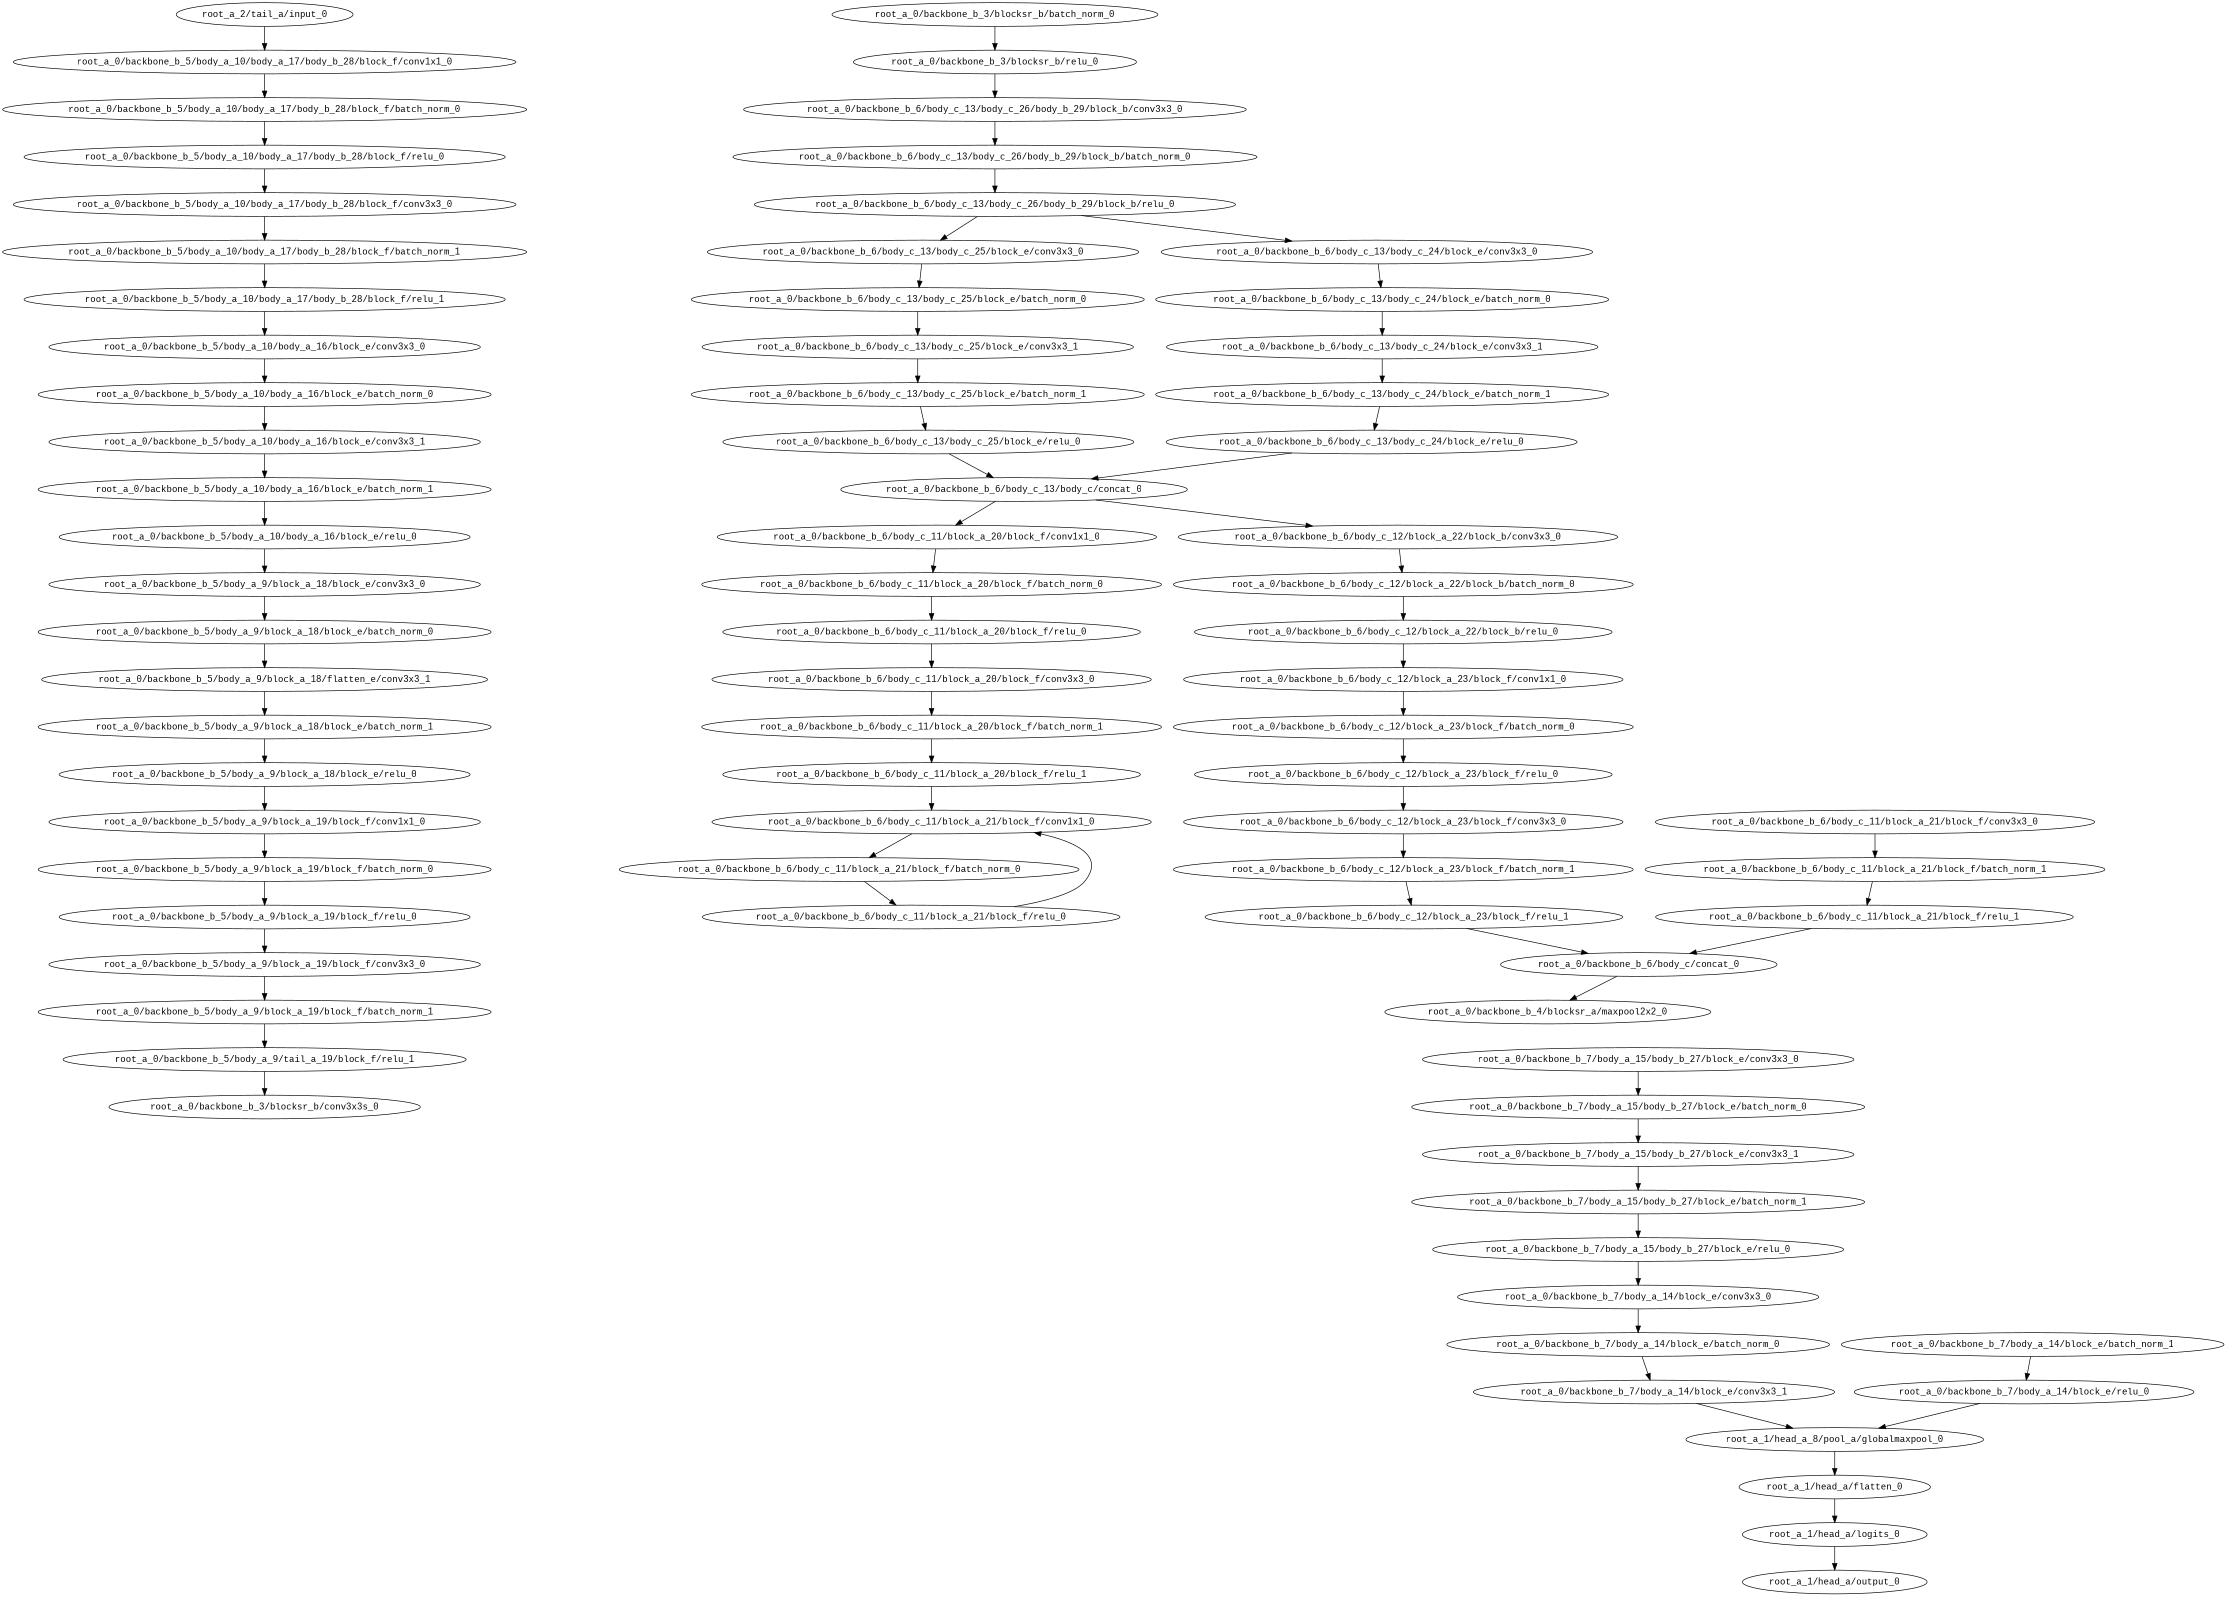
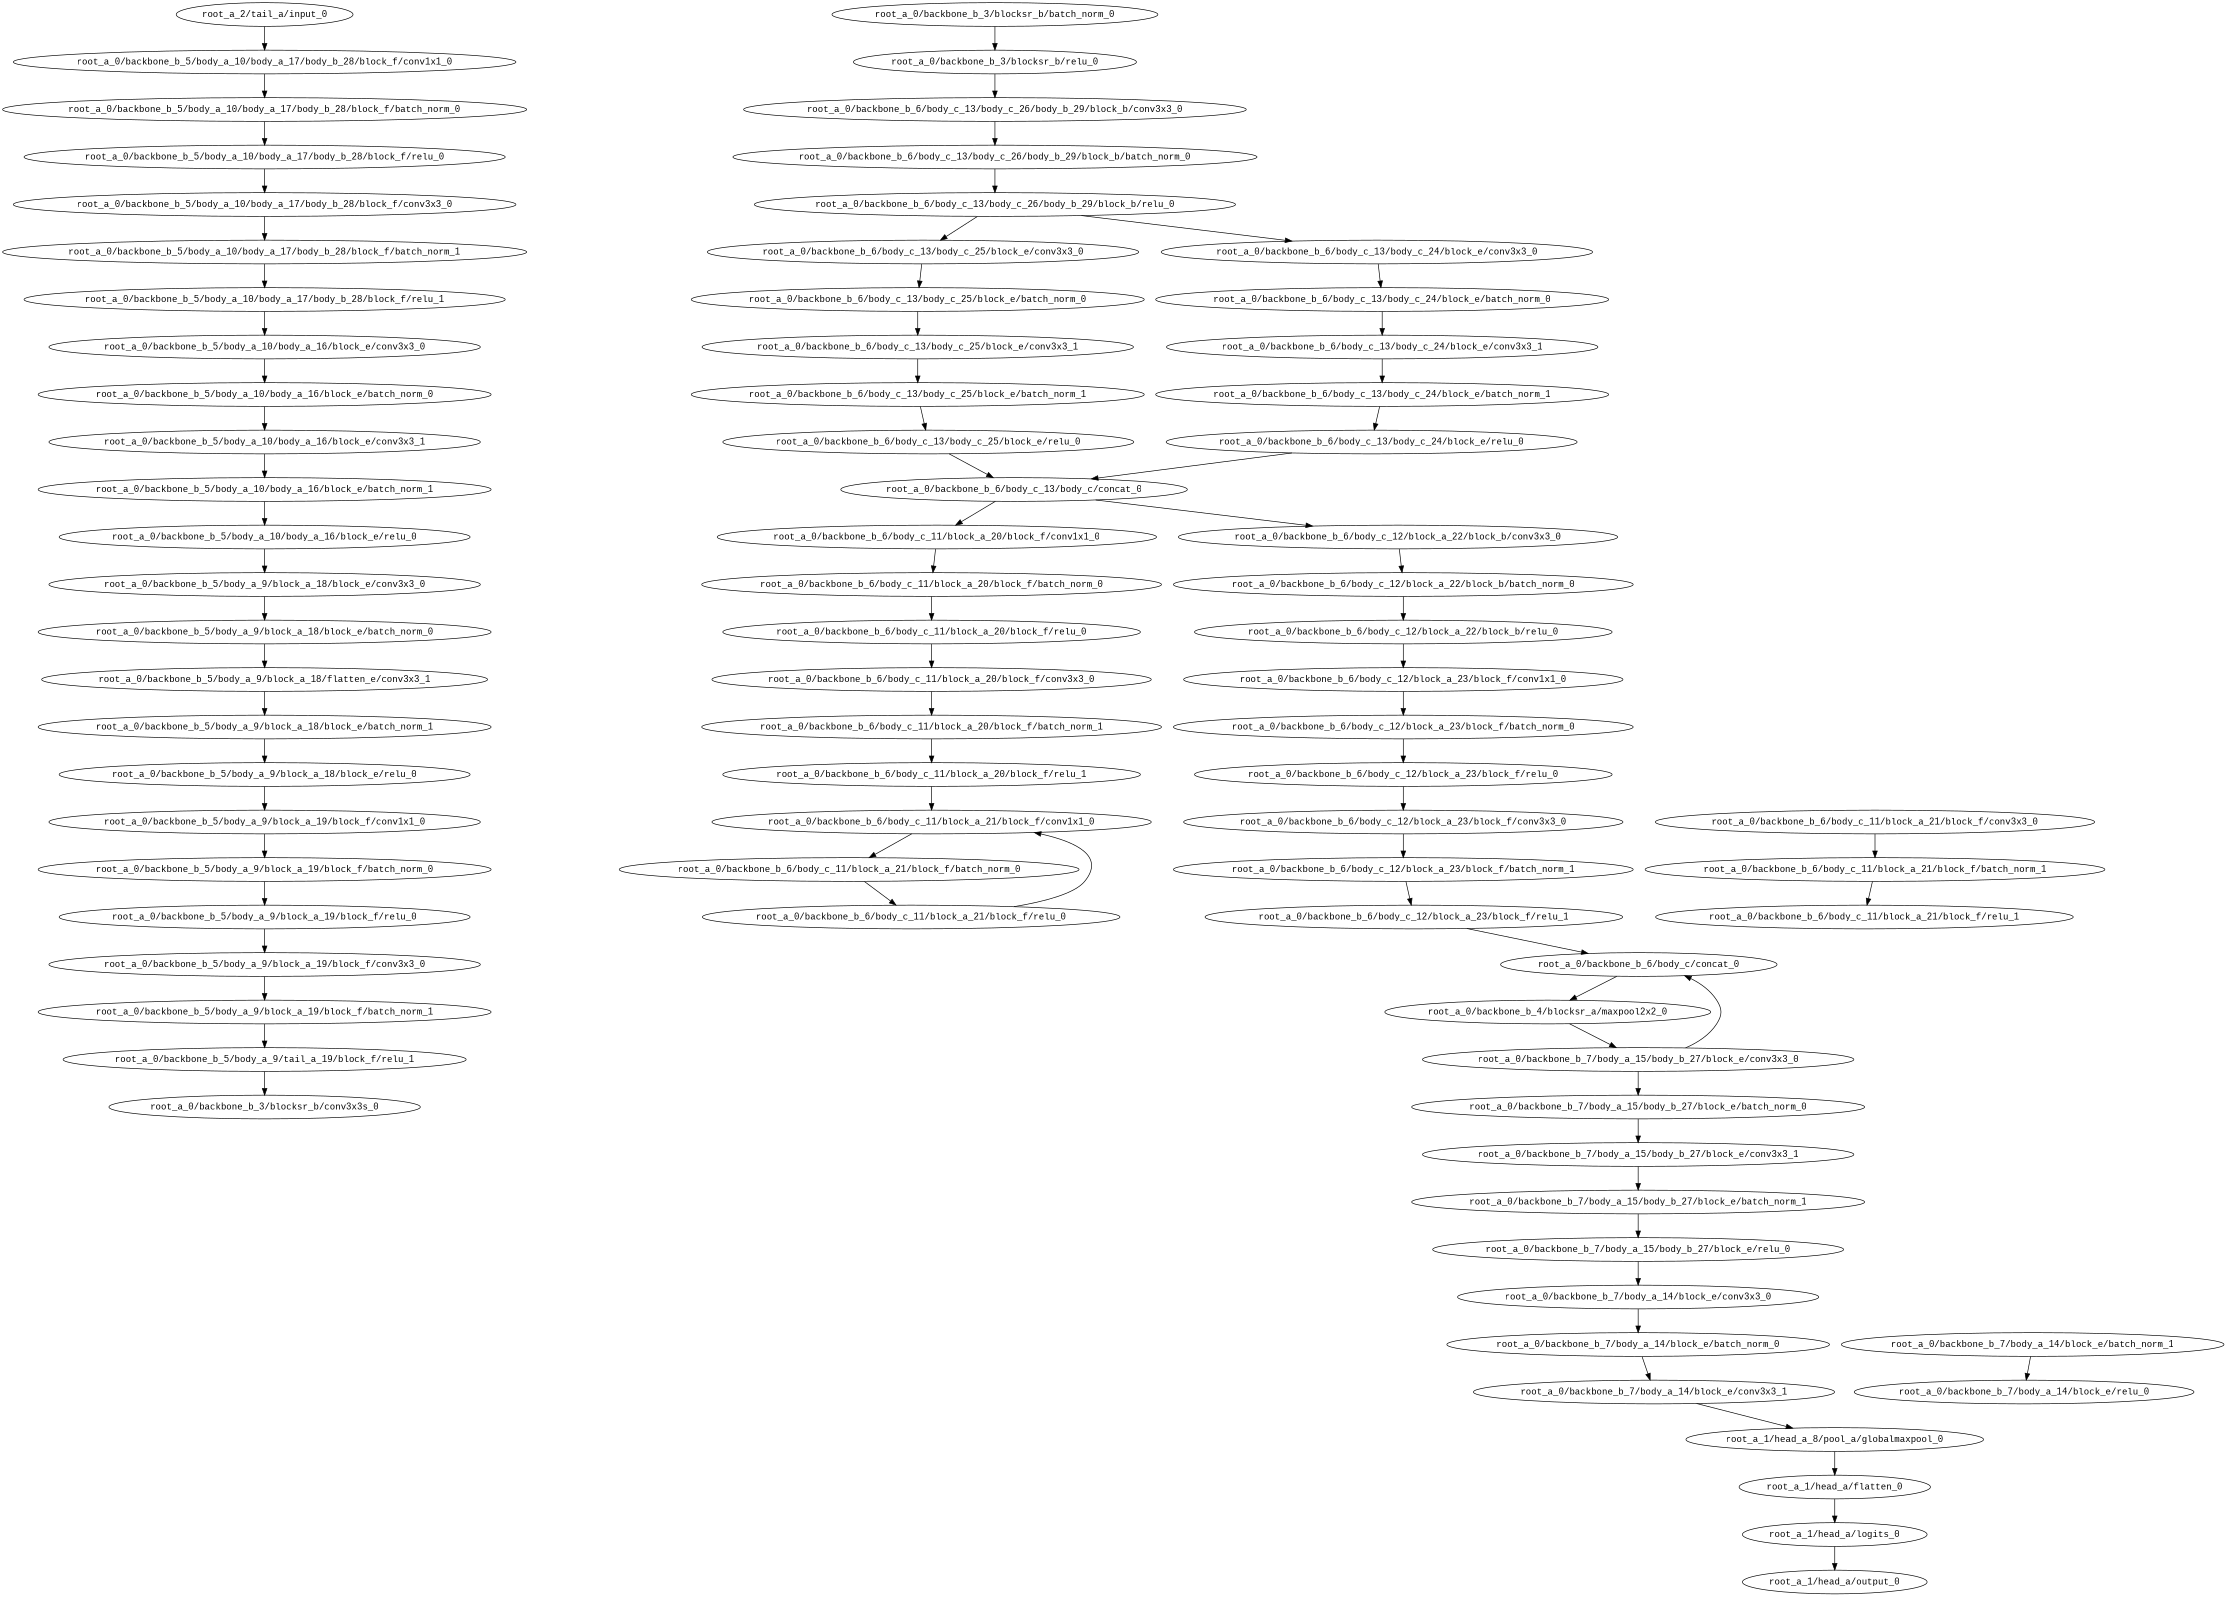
edge "root_a_0/backbone_b_6/body_c_11/block_a_21/block_f/relu_1" -> "root_a_0/backbone_b_6/body_c/concat_0": now "root_a_0/backbone_b_7/body_a_15/body_b_27/block_e/conv3x3_0" -> "root_a_0/backbone_b_6/body_c/concat_0"
edge "root_a_0/backbone_b_4/blocksr_a/maxpool2x2_0" -> "root_a_0/backbone_b_7/body_a_15/body_b_27/block_e/conv3x3_0": added
edge "root_a_0/backbone_b_7/body_a_14/block_e/relu_0" -> "root_a_1/head_a_8/pool_a/globalmaxpool_0": removed
